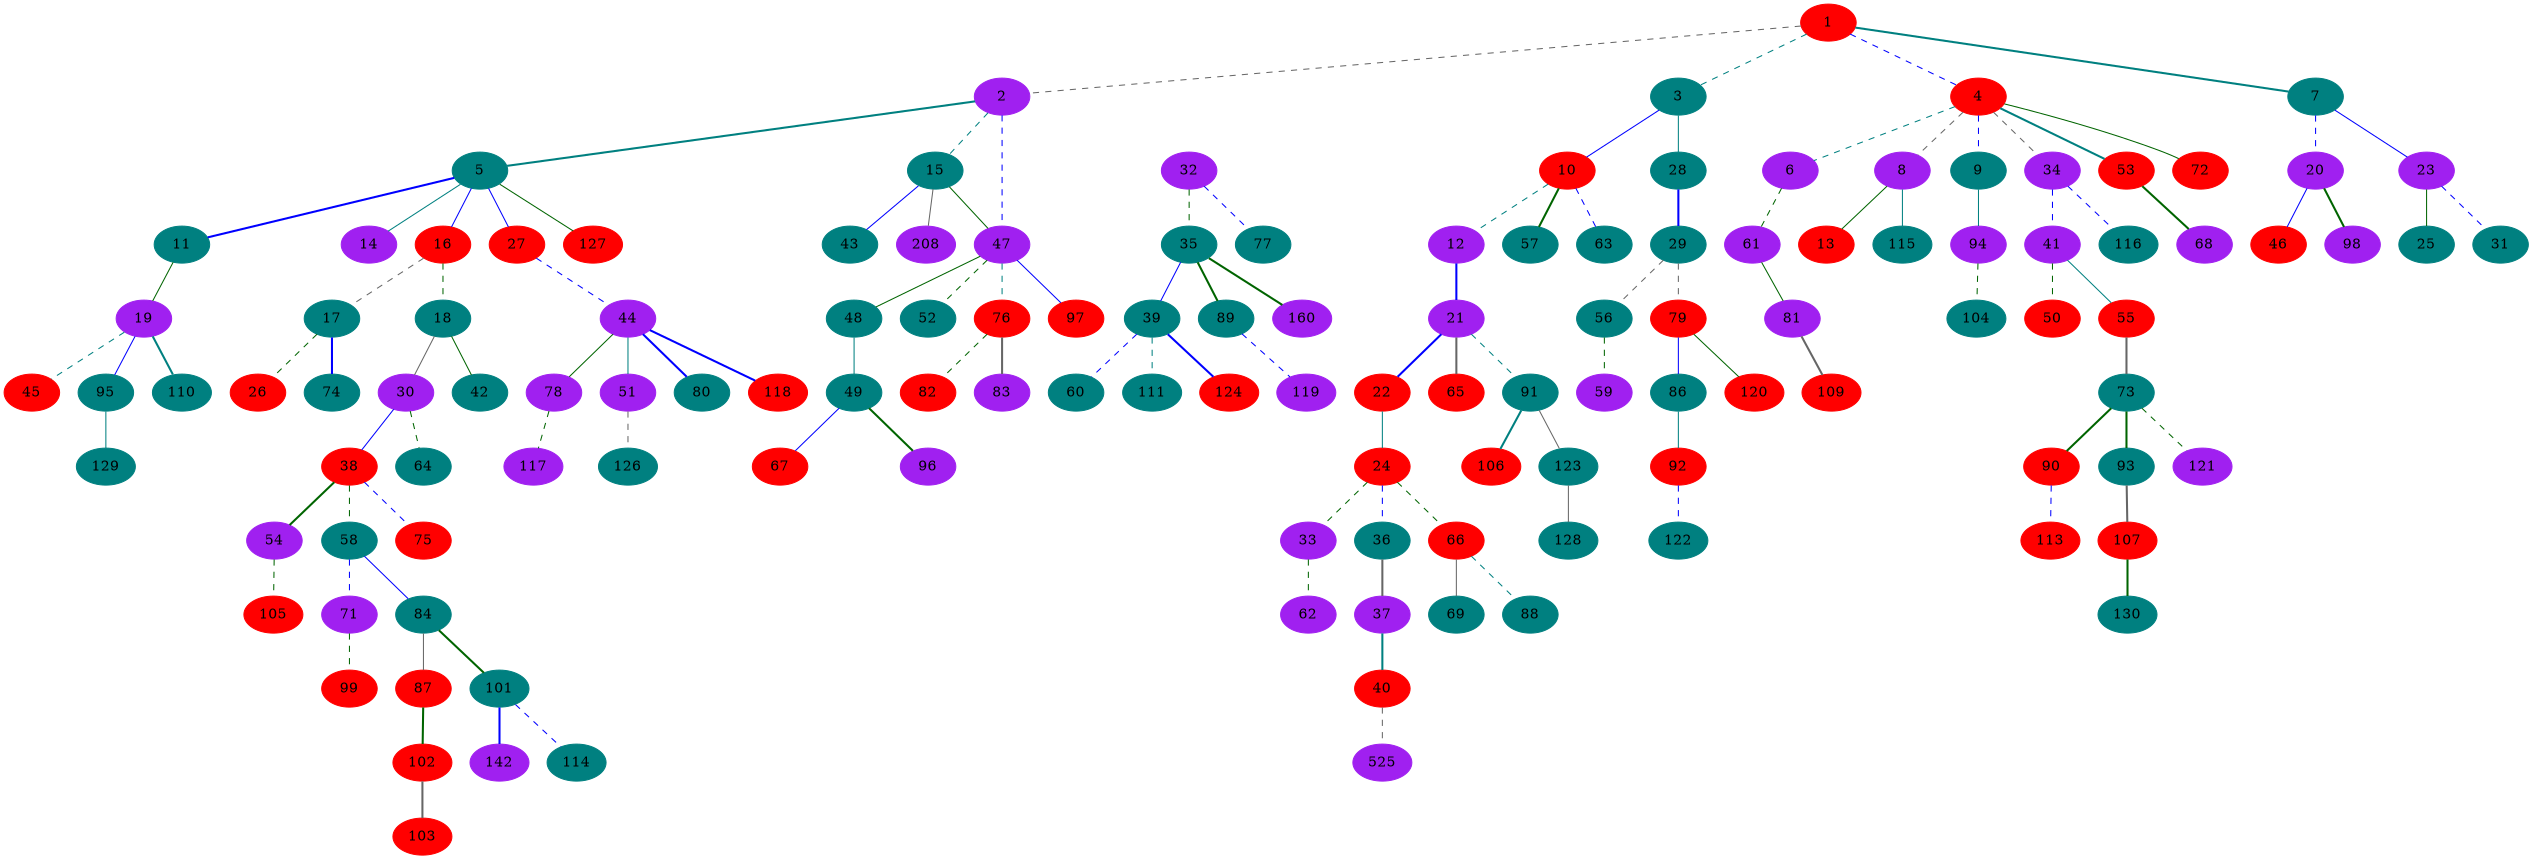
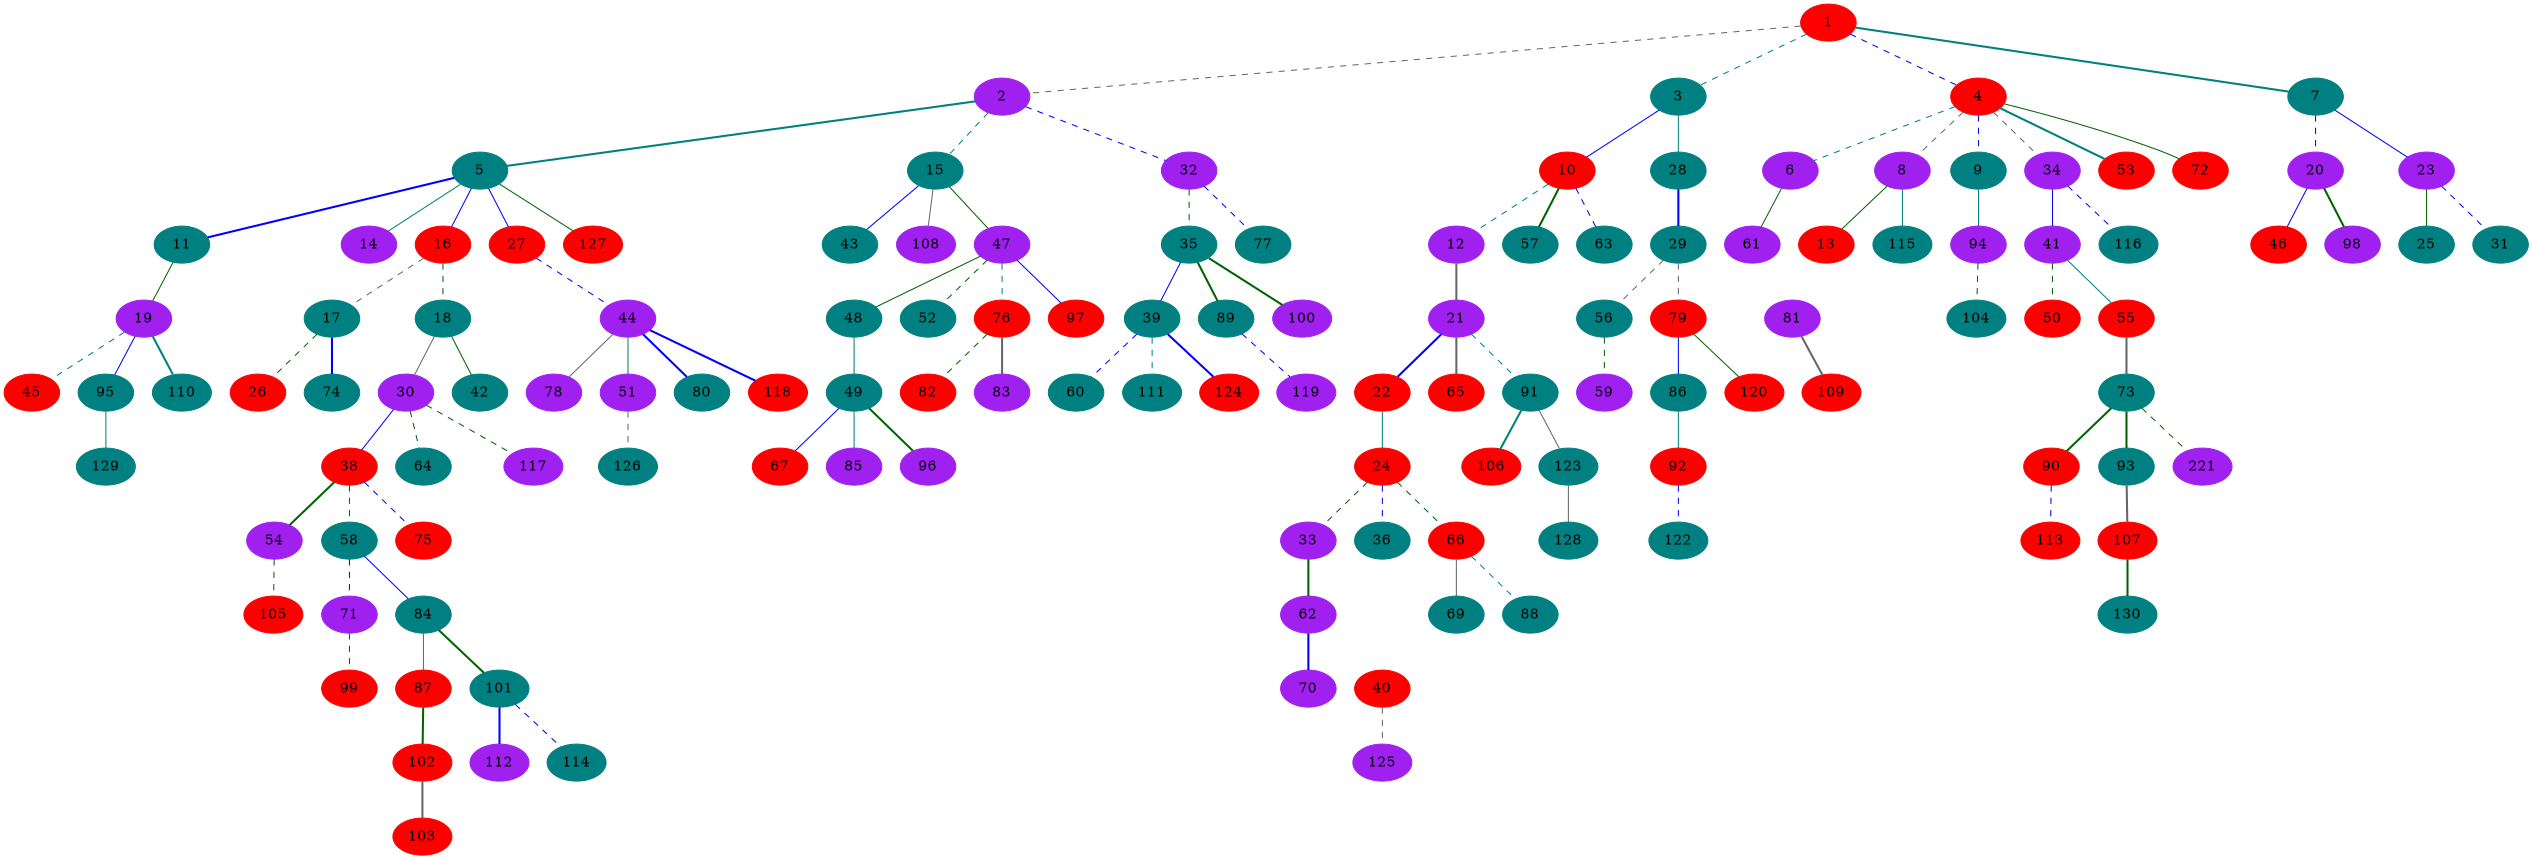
edge "2" -- "47": now "2" -- "32"
edge "6" -- "61": style dashed -> solid
edge "34" -- "41": style dashed -> solid
node "208": label "208" -> "108"
node "68": removed
edge "12" -- "21": color blue -> gray40
edge "61" -- "81": removed
node "160": label "160" -> "100"
edge "44" -- "78": color darkgreen -> gray40
edge "78" -- "117": now "30" -- "117"
node "85": added
node "121": label "121" -> "221"
edge "33" -- "62": style dashed -> bold
node "37": removed
node "70": added
node "142": label "142" -> "112"
node "525": label "525" -> "125"
